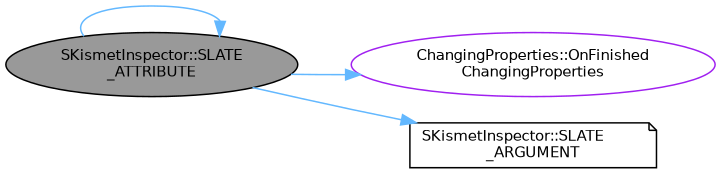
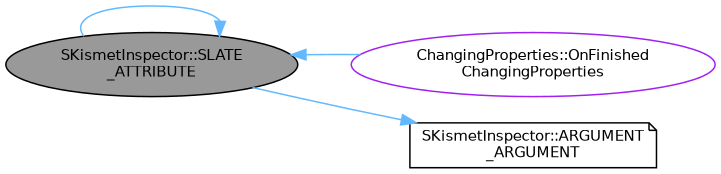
edge "SKismetInspector::SLATE _ATTRIBUTE" -> "ChangingProperties::OnFinished ChangingProperties": reversed
node "SKismetInspector::SLATE _ARGUMENT": label "SKismetInspector::SLATE _ARGUMENT" -> "SKismetInspector::ARGUMENT _ARGUMENT"
